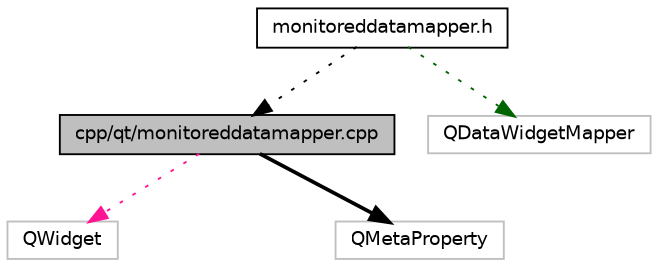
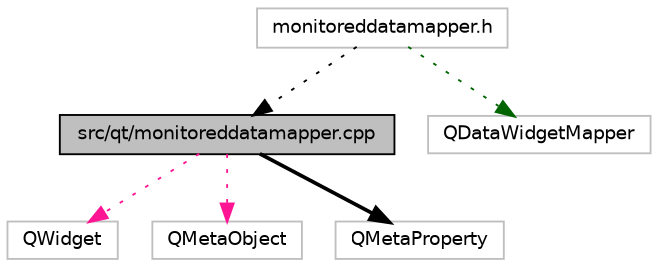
node "monitoreddatamapper.h": color black -> grey75
node "cpp/qt/monitoreddatamapper.cpp": label "cpp/qt/monitoreddatamapper.cpp" -> "src/qt/monitoreddatamapper.cpp"
node "QMetaObject": added
